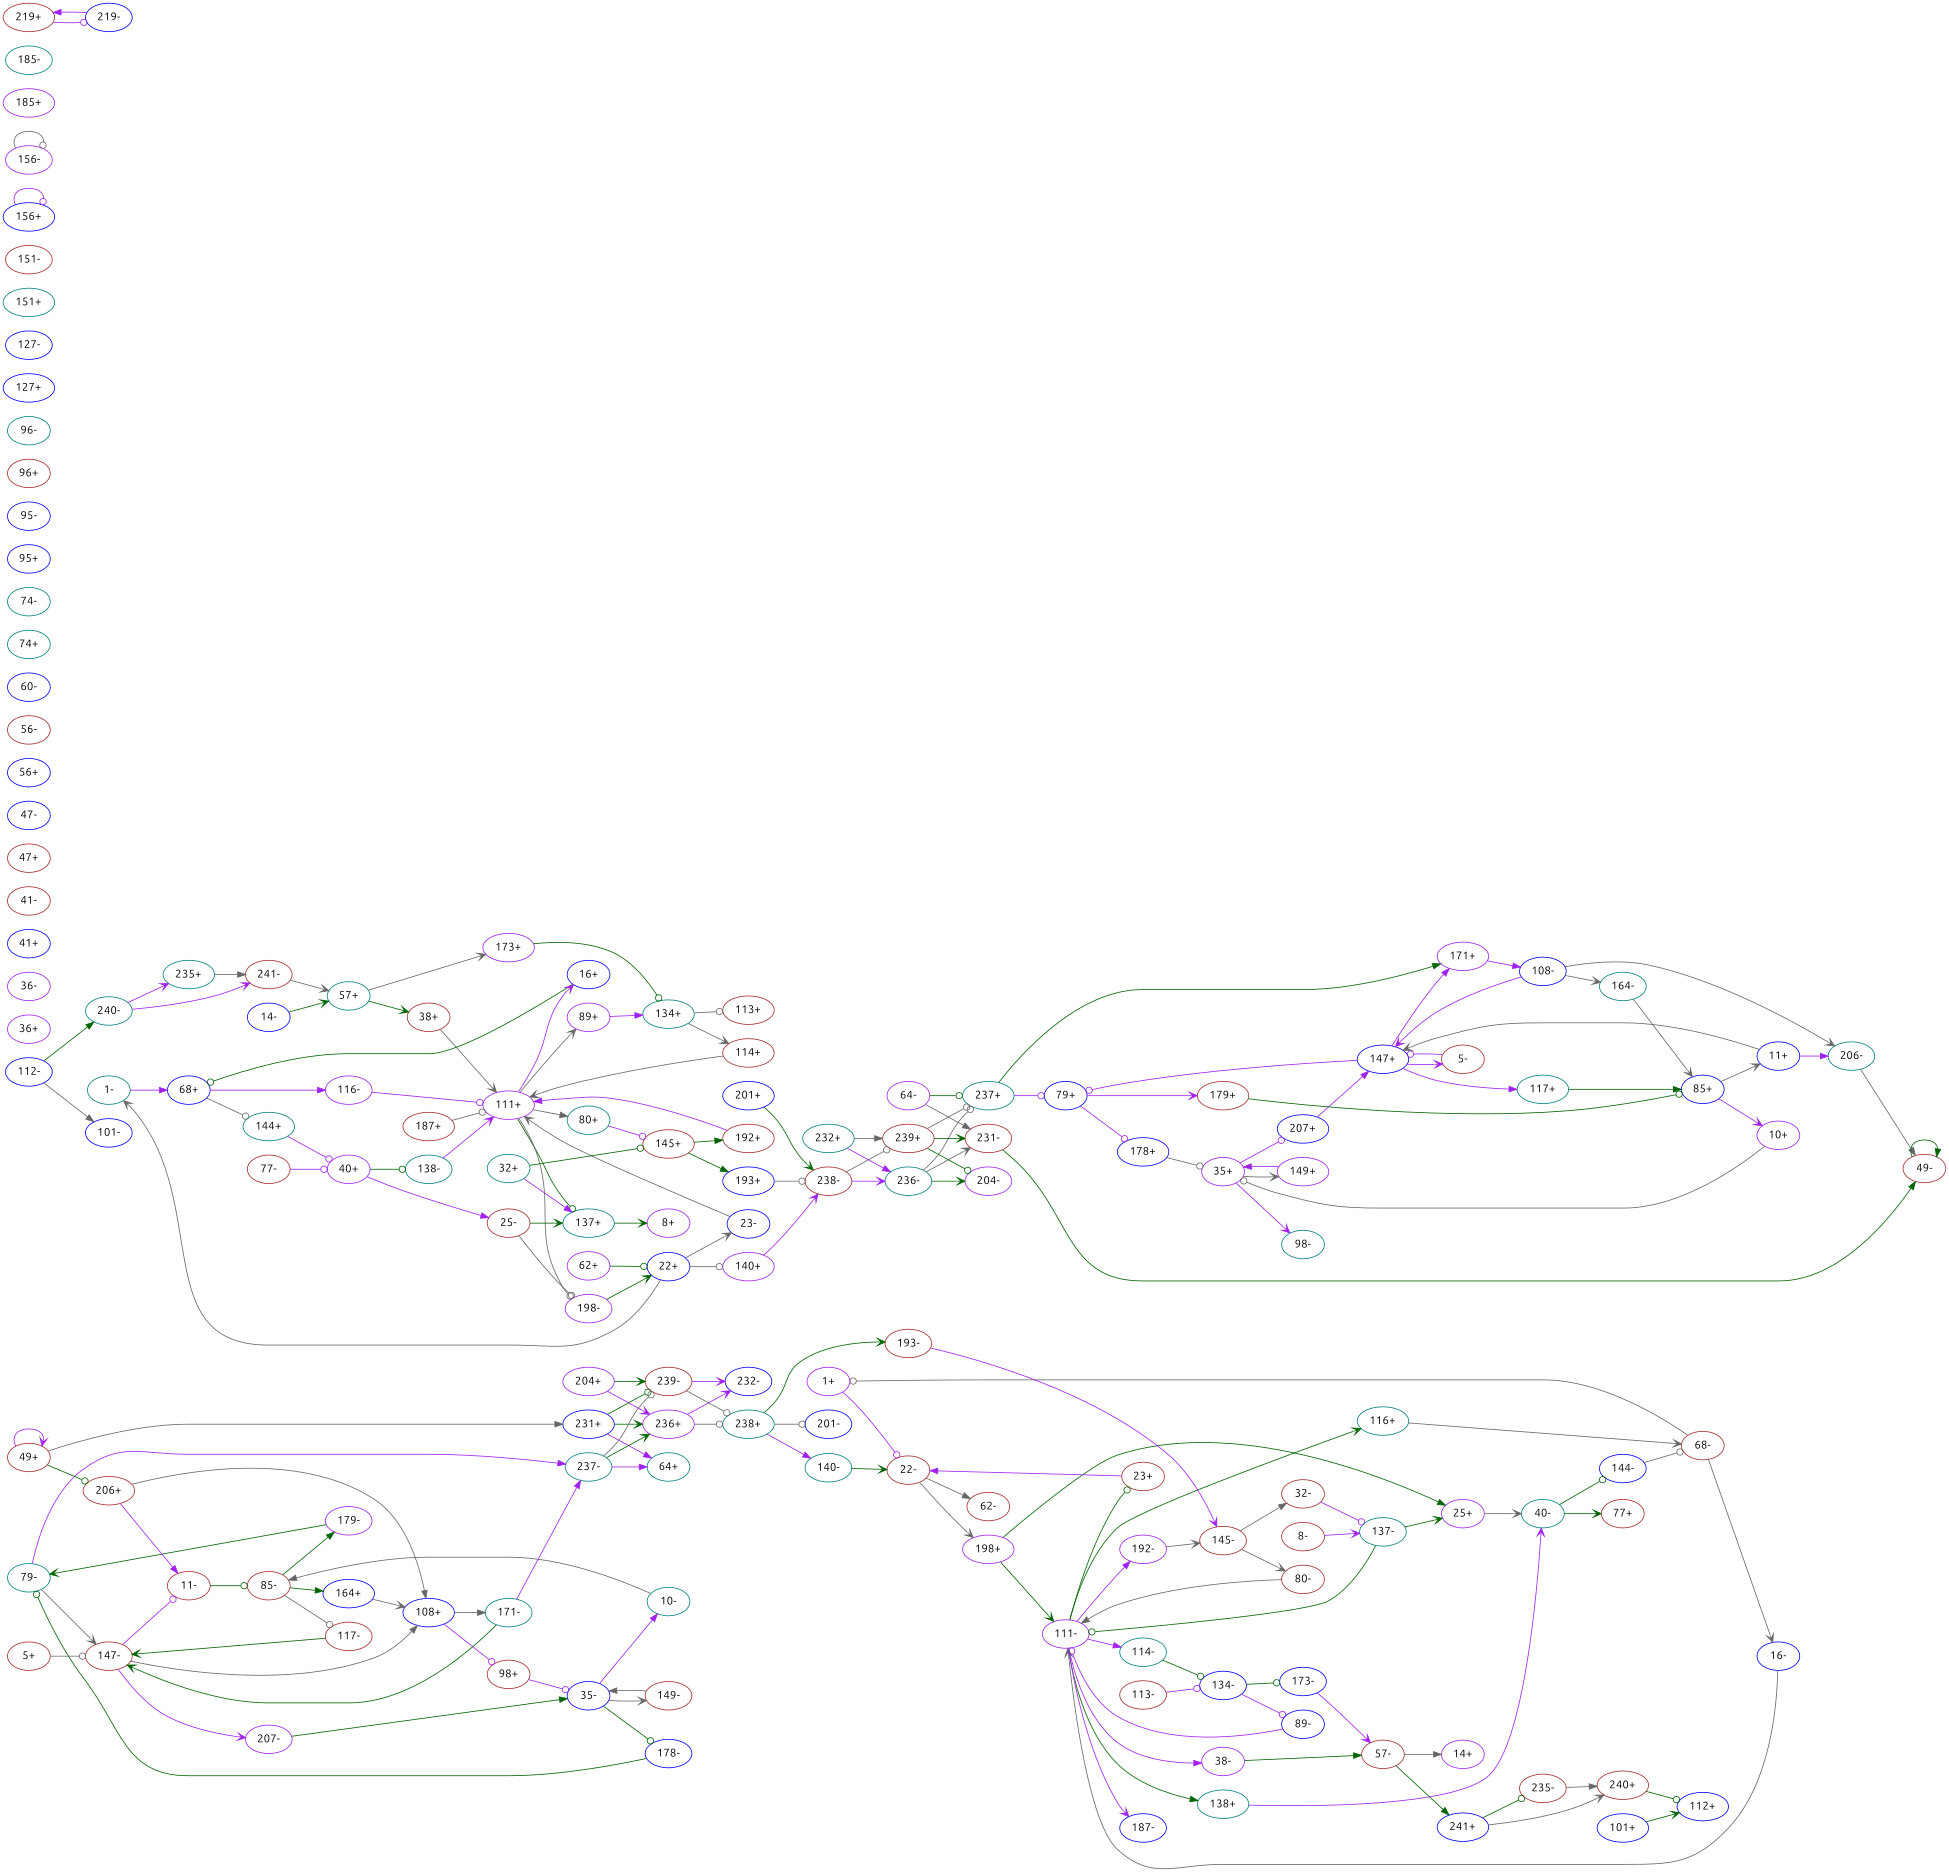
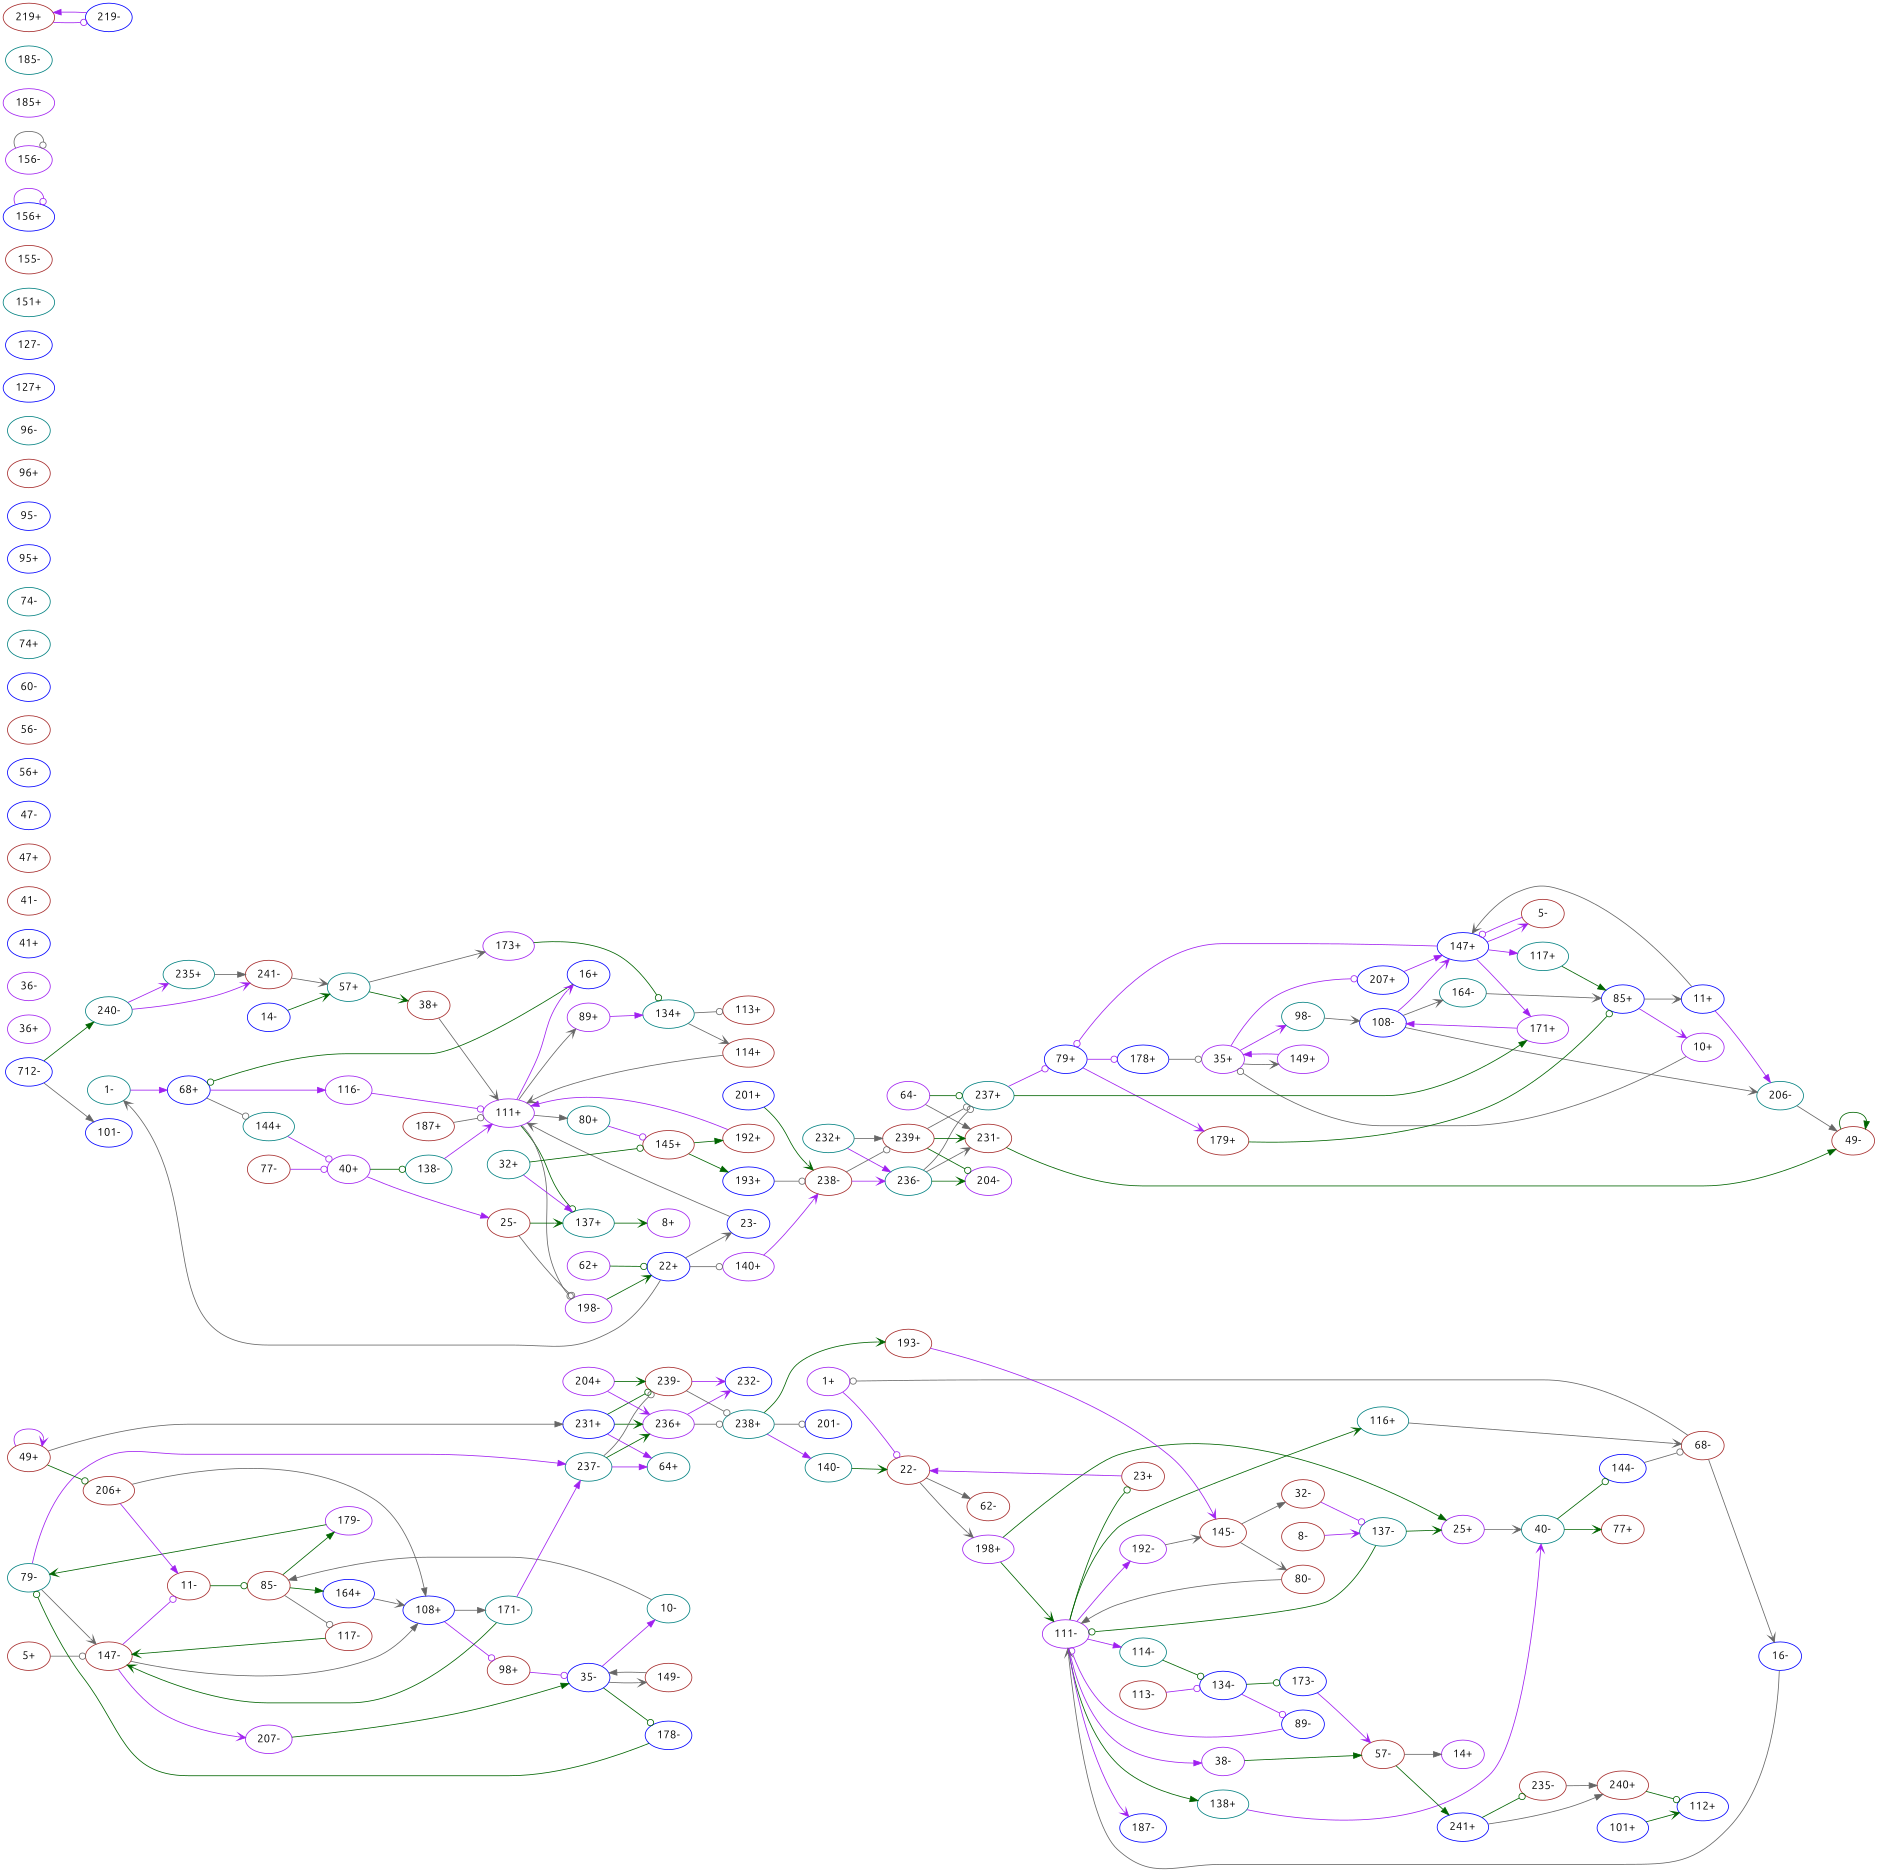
node "151-": label "151-" -> "155-"
edge "98-" -> "108-": added
node "112-": label "112-" -> "712-"
edge "241+" -> "240+": arrowhead vee -> normal
